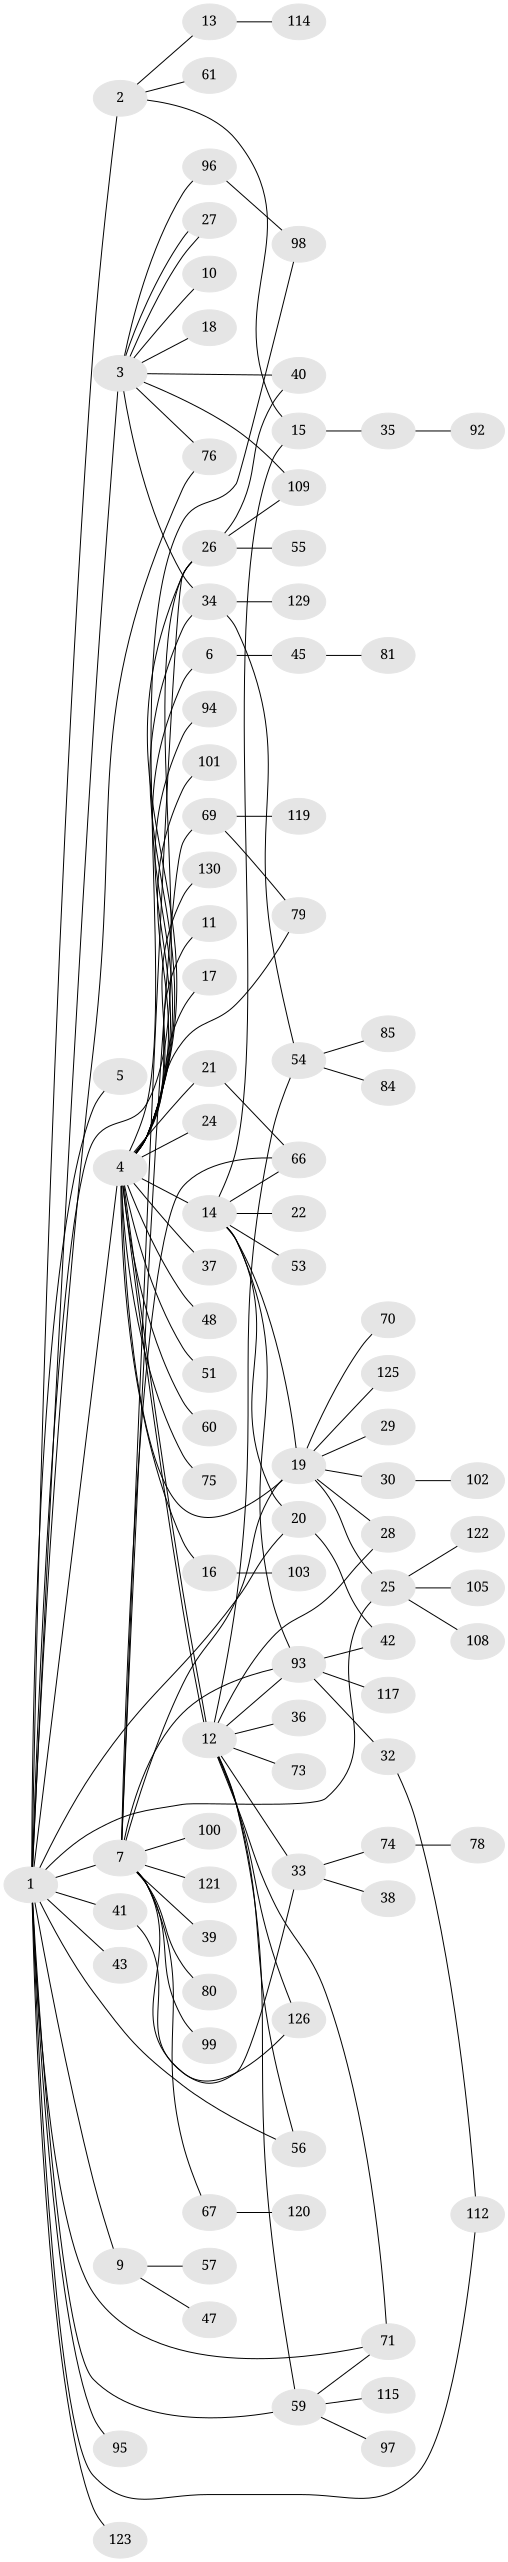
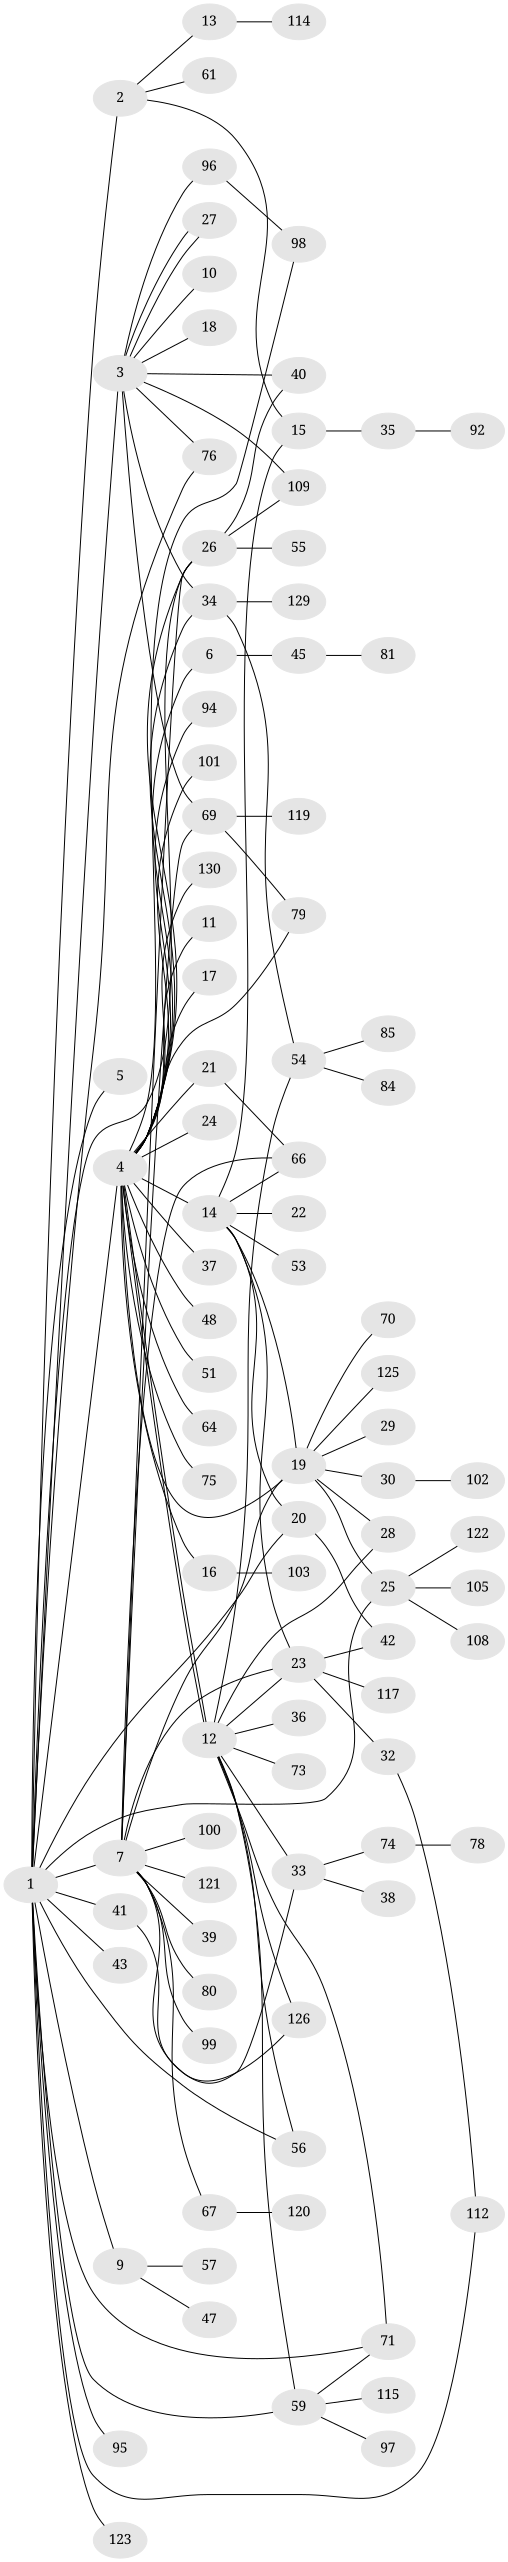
edge "3" -- "69": added
node "60": label "60" -> "64"
node "93": label "93" -> "23"
